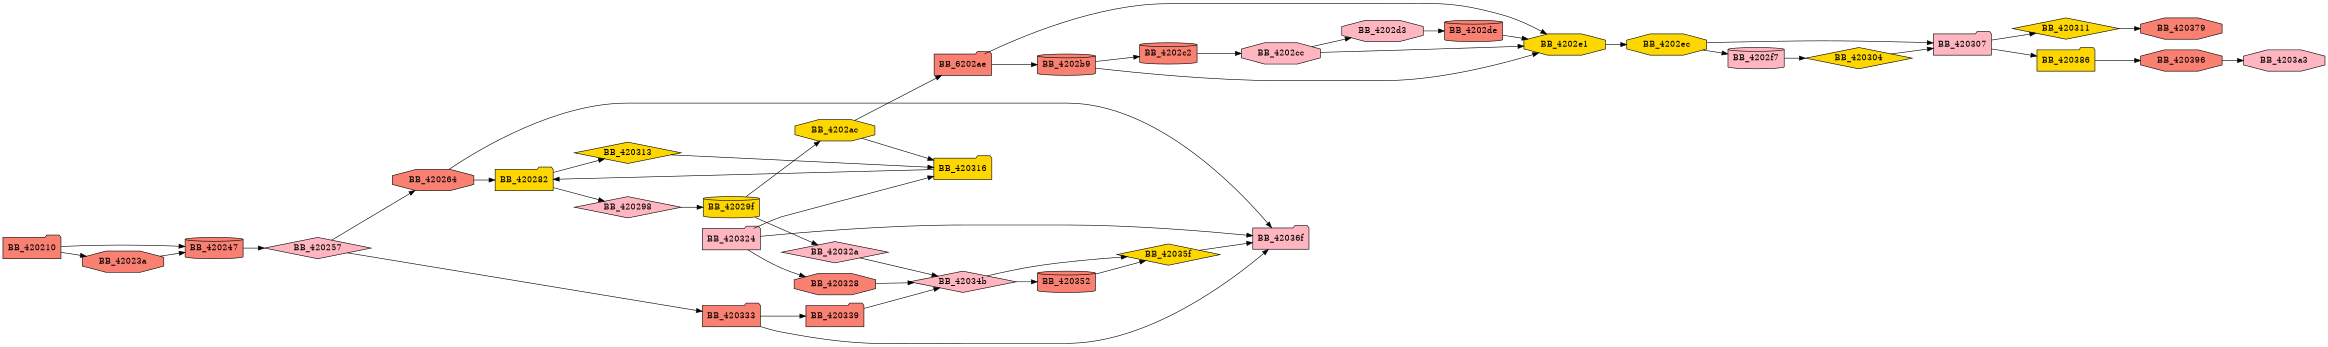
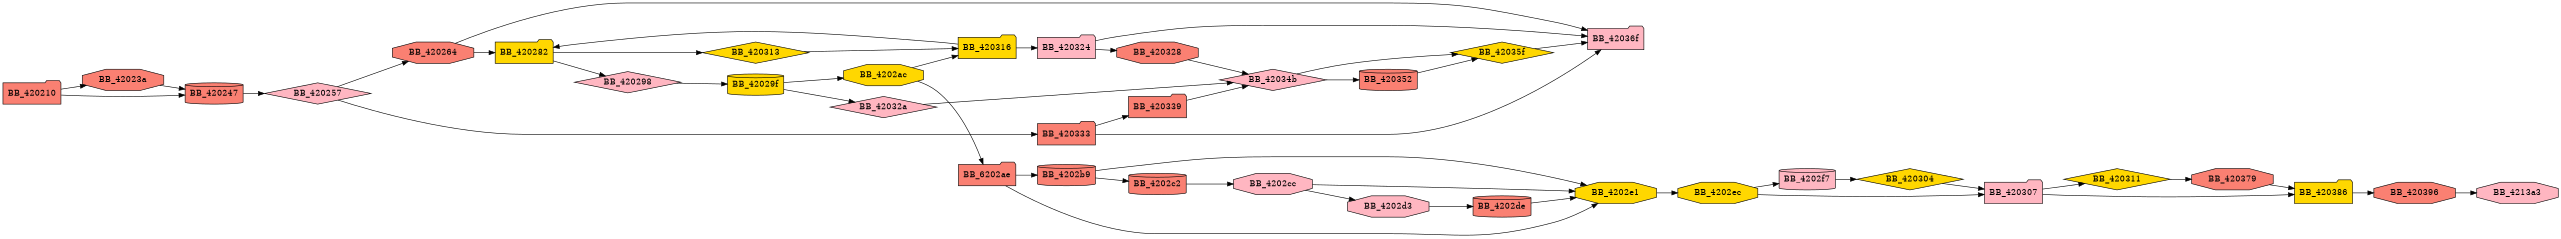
node "BB_4203a3": label "BB_4203a3" -> "BB_4213a3"
edge "BB_420379" -> "BB_420386": added
edge "BB_420324" -> "BB_420316": reversed
